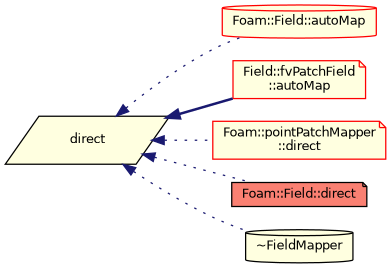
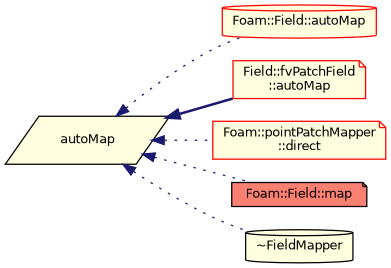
node "direct": label "direct" -> "autoMap"
node "Foam::Field::direct": label "Foam::Field::direct" -> "Foam::Field::map"
